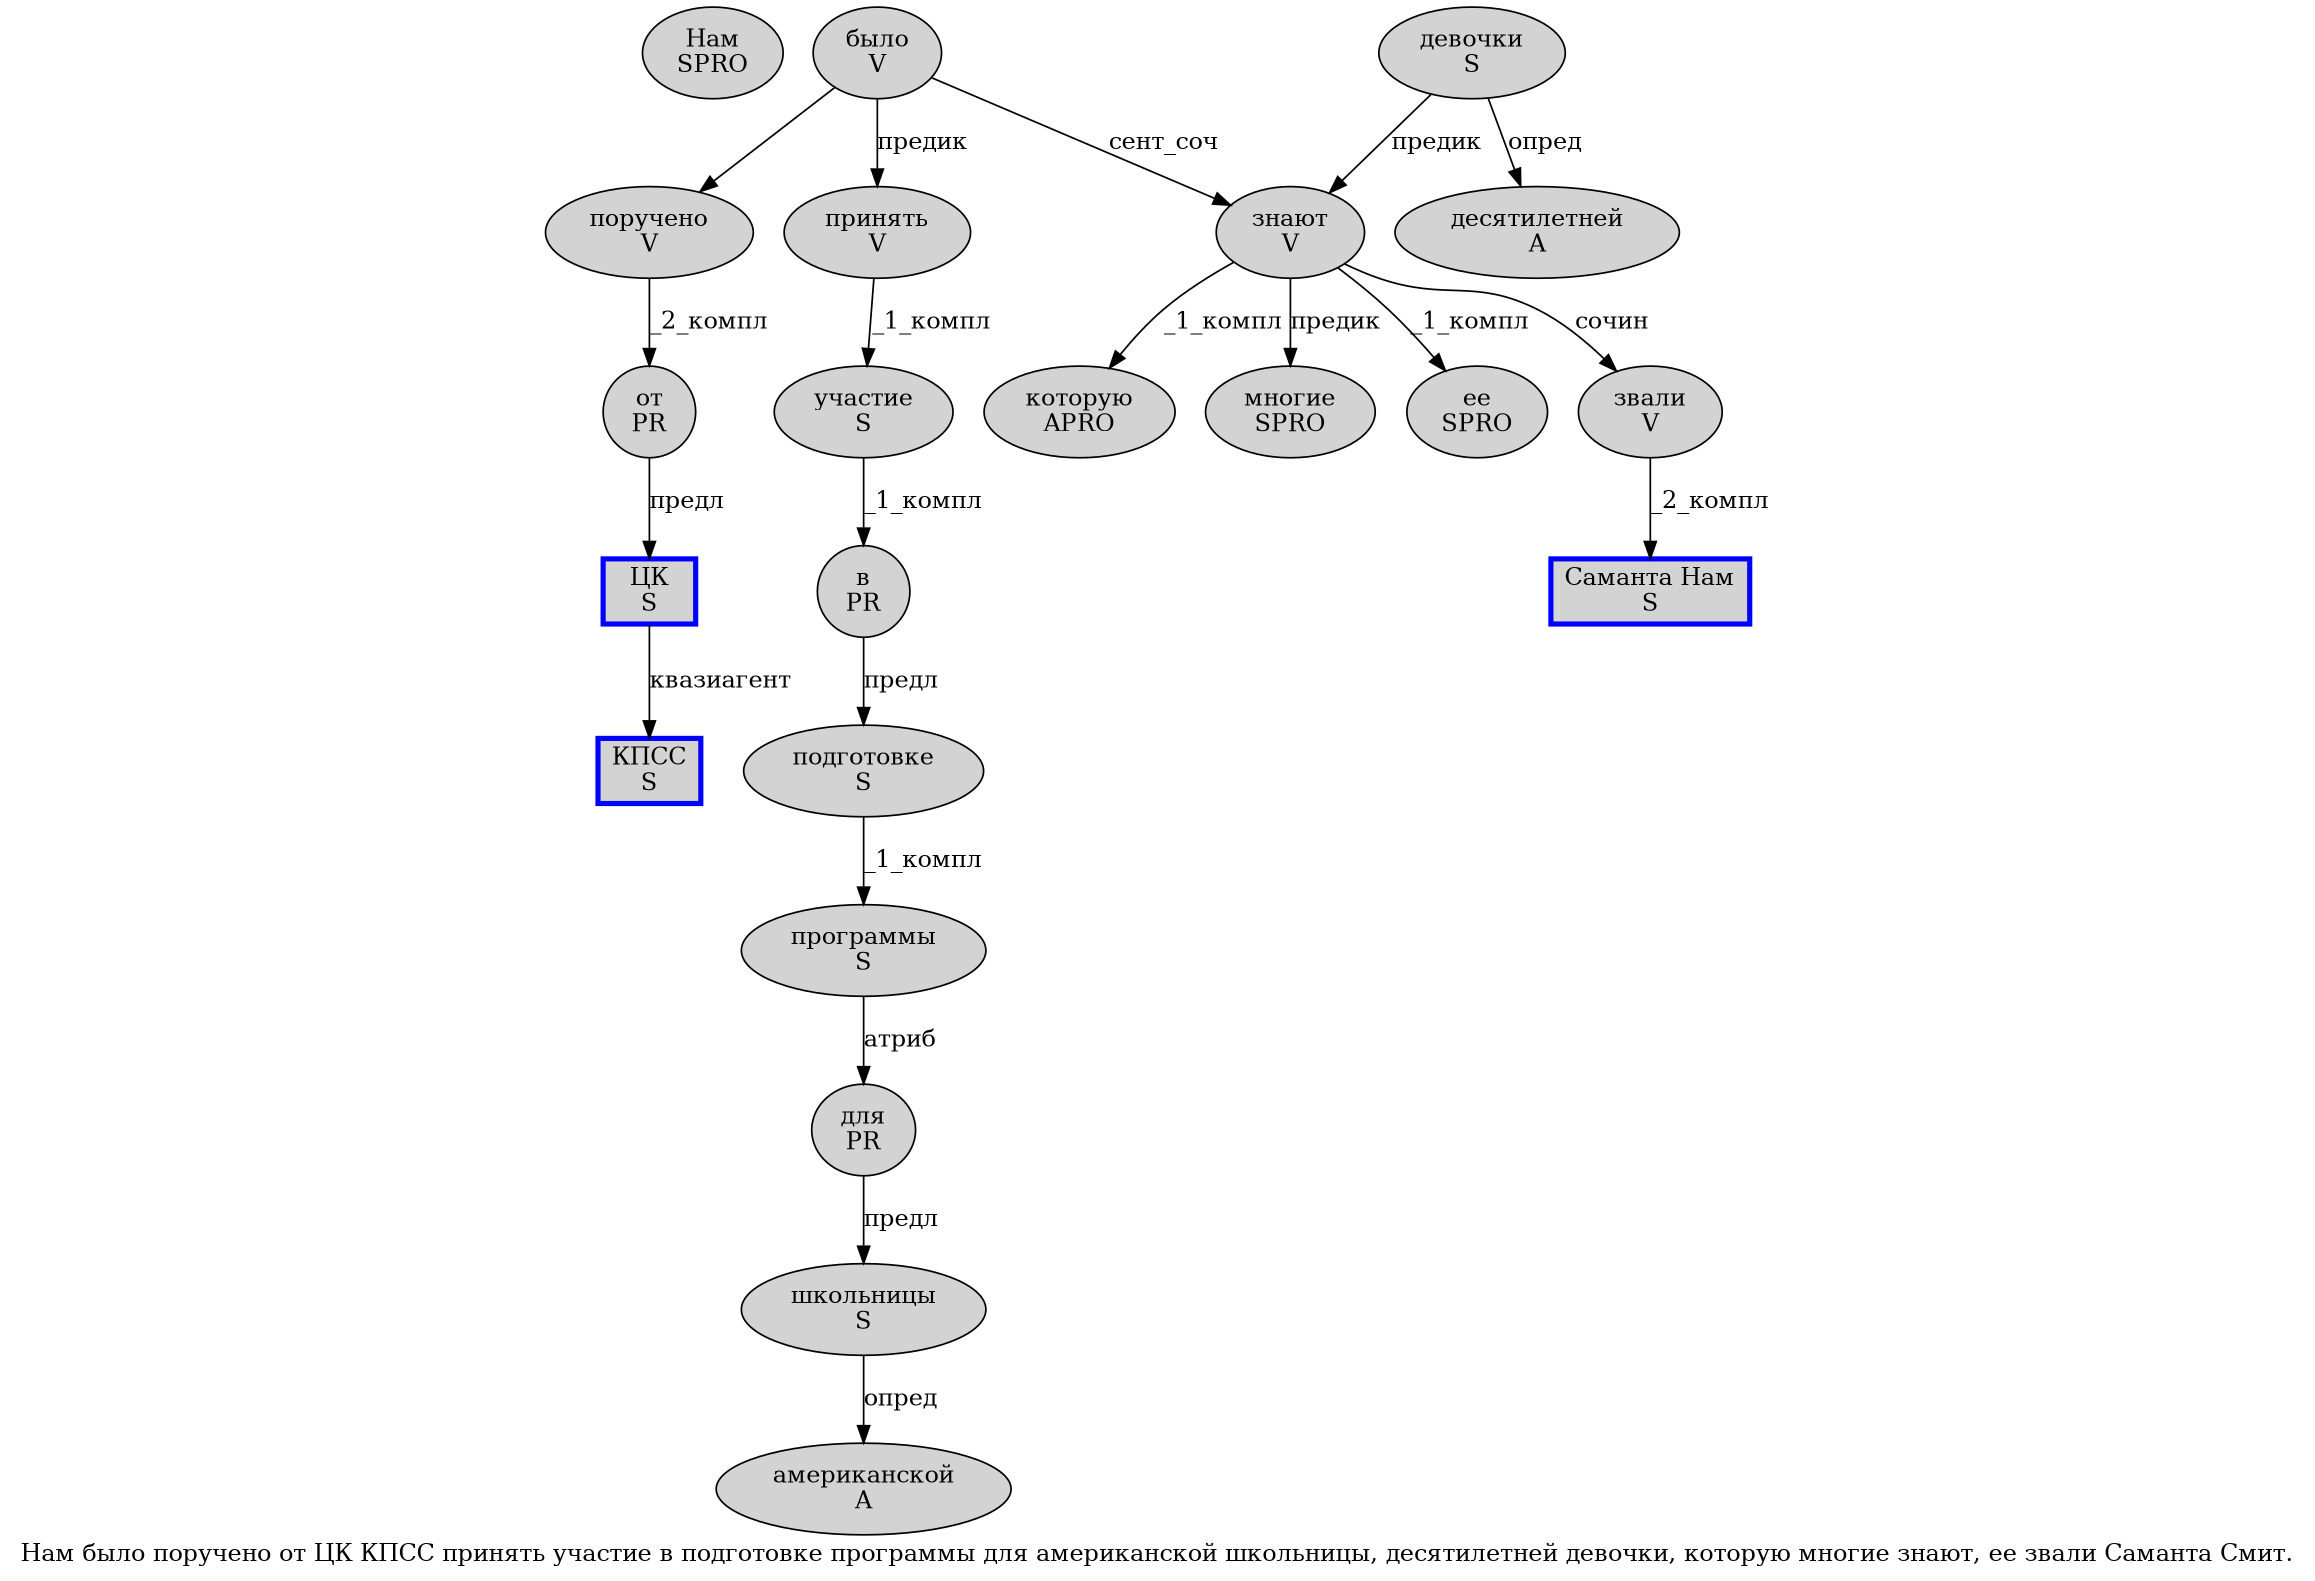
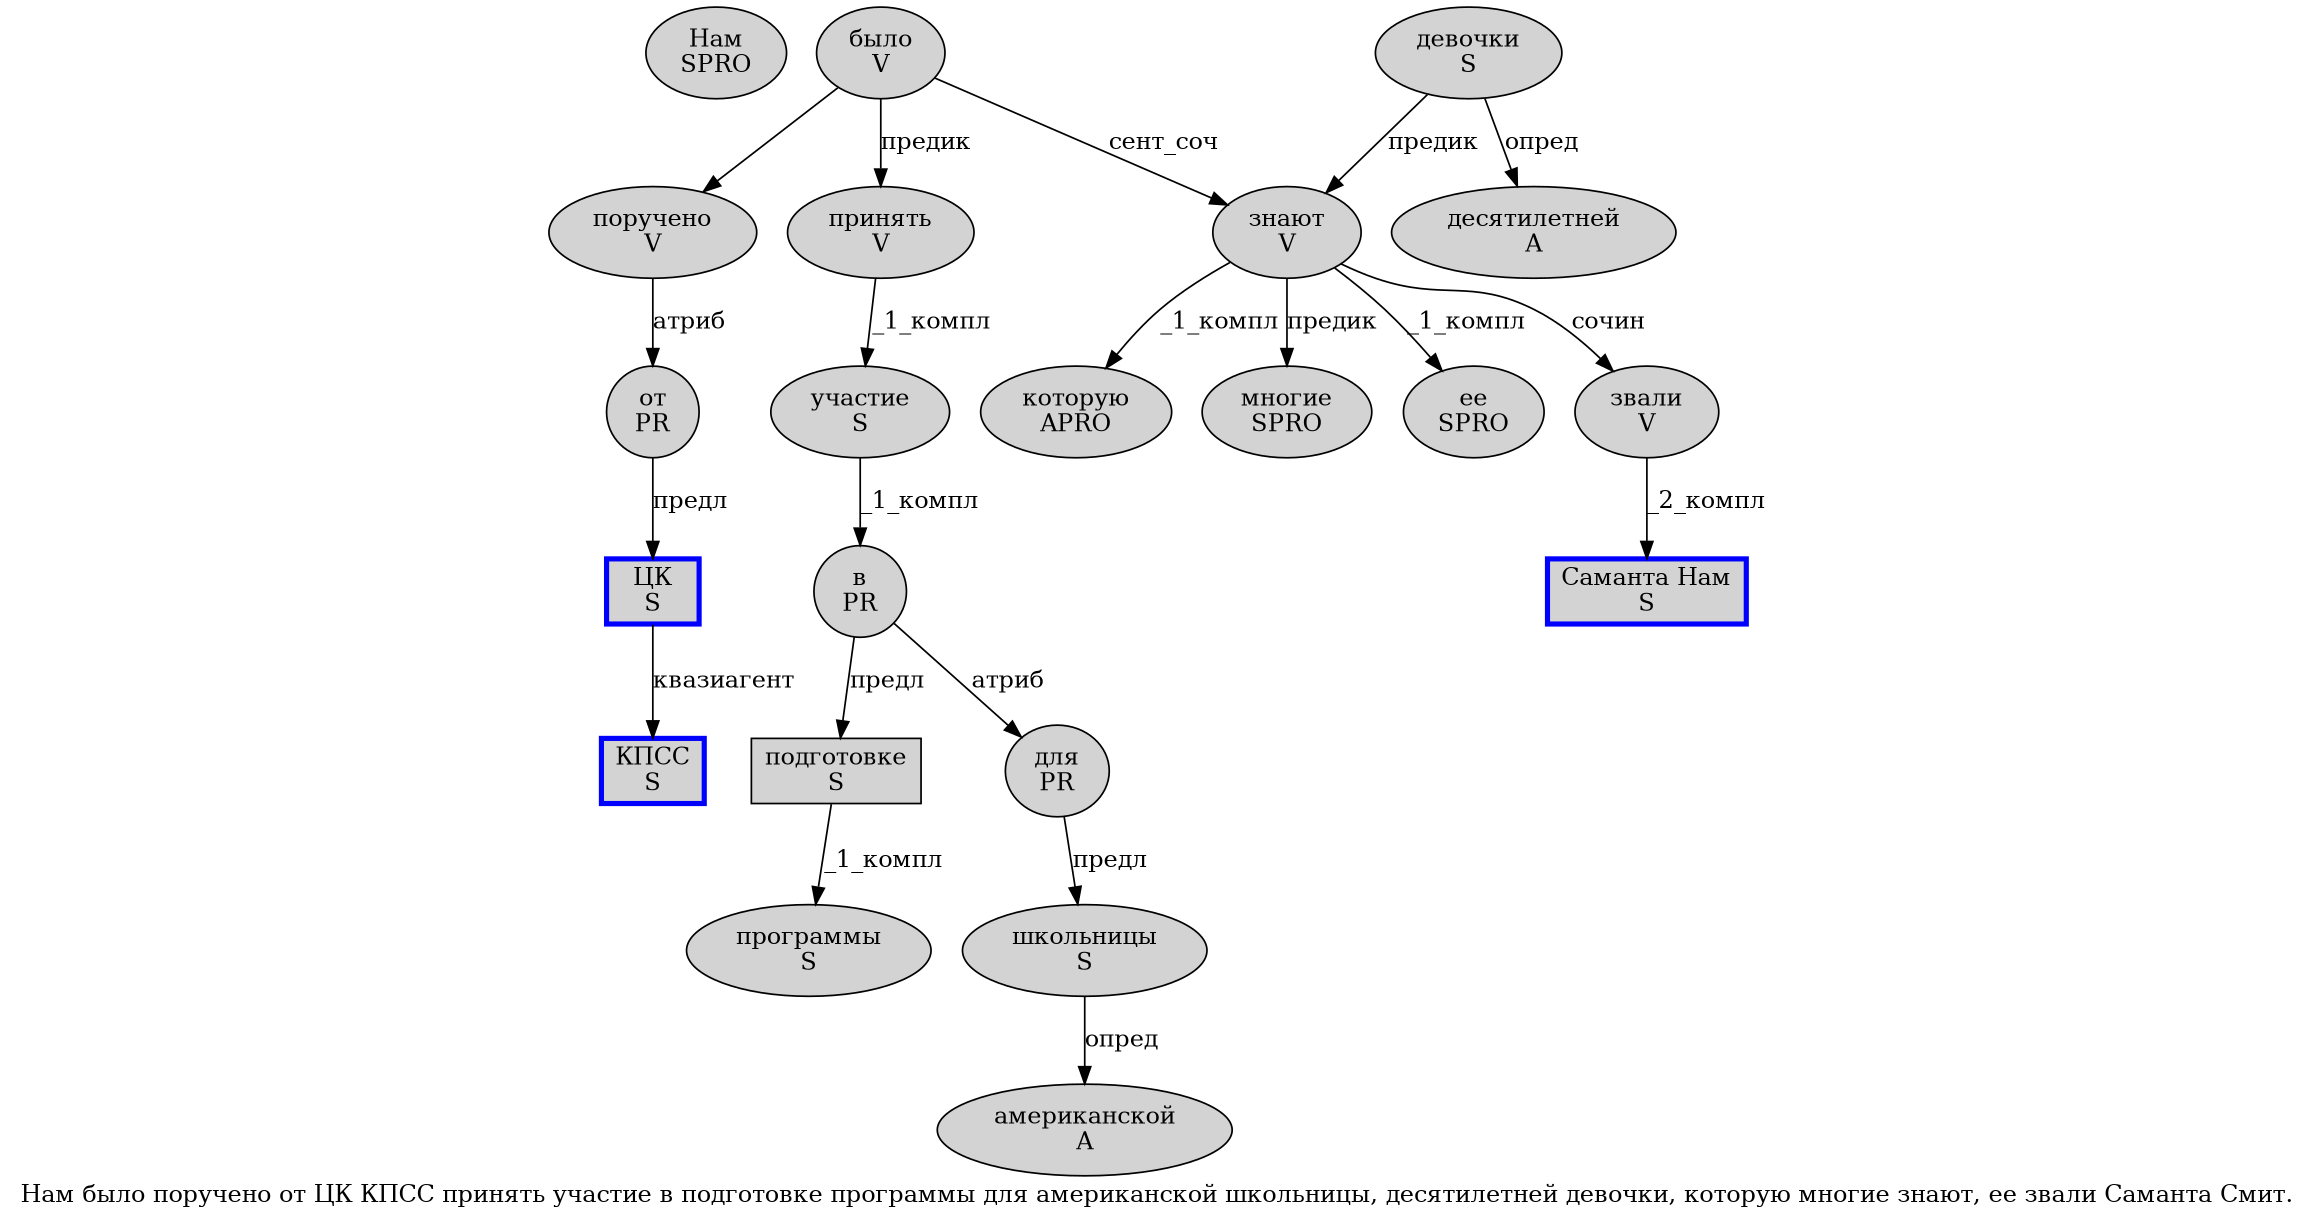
edge "поручено V" -> "от PR": label "_2_компл" -> "атриб"
node "подготовке S": shape ellipse -> box
edge "программы S" -> "для PR": now "в PR" -> "для PR"
